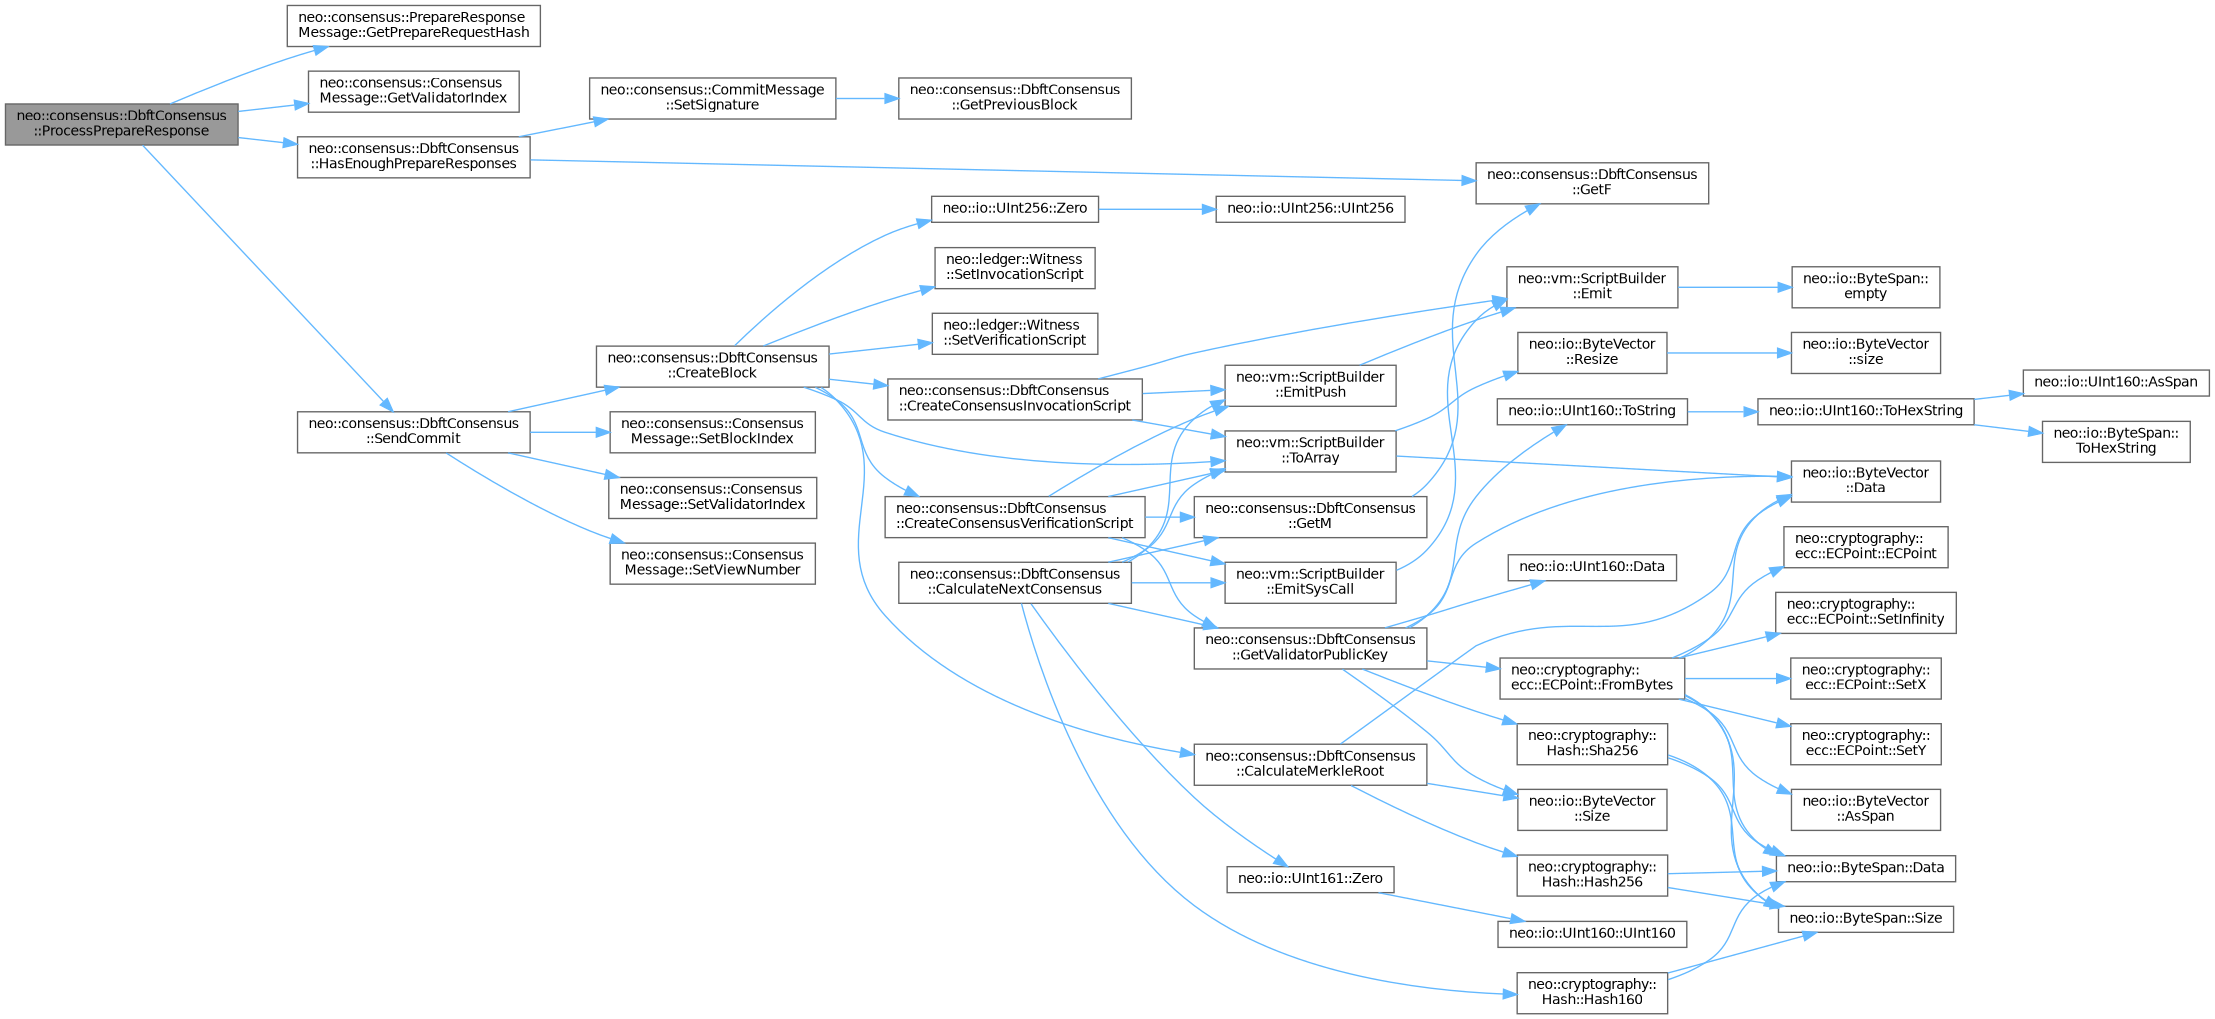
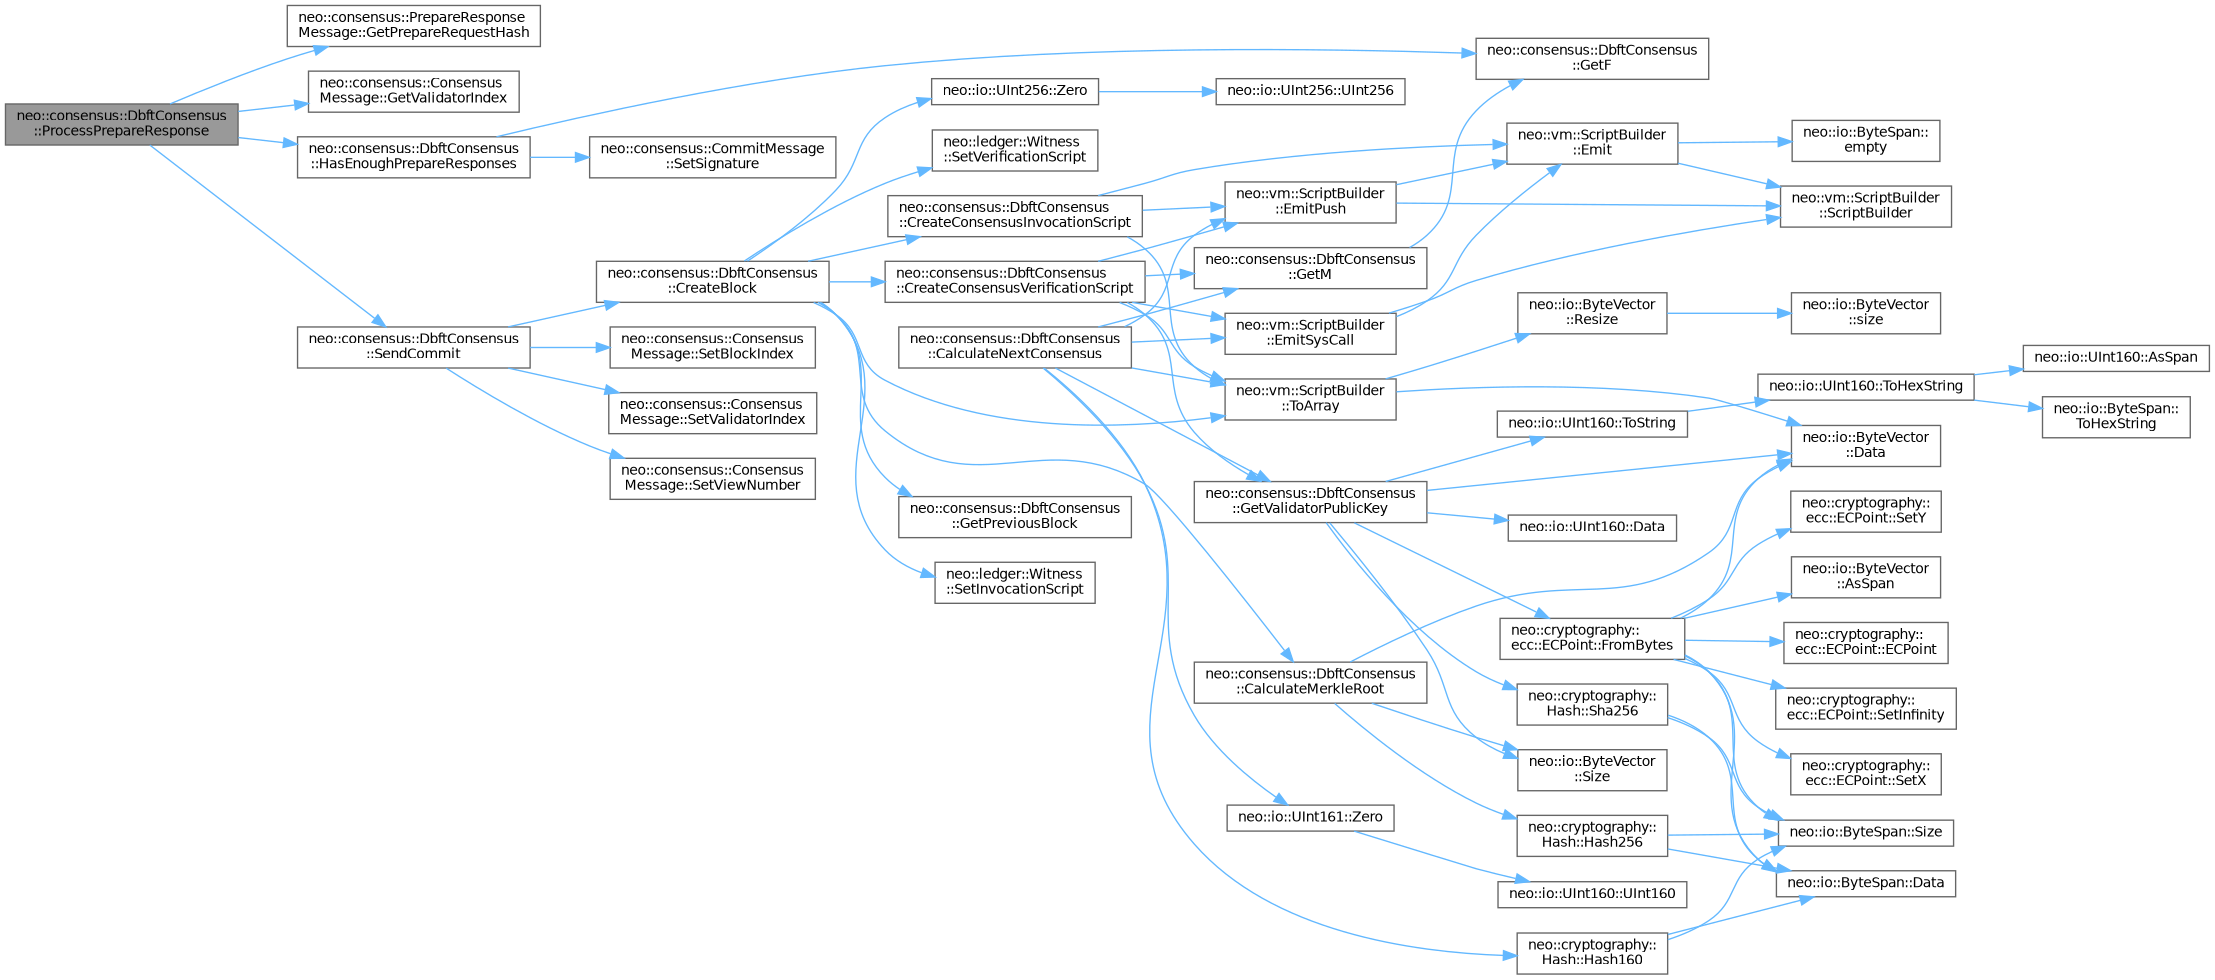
edge "neo::consensus::CommitMessage ::SetSignature" -> "neo::consensus::DbftConsensus ::GetPreviousBlock": now "neo::consensus::DbftConsensus ::CreateBlock" -> "neo::consensus::DbftConsensus ::GetPreviousBlock"
node "neo::vm::ScriptBuilder ::ScriptBuilder": added
